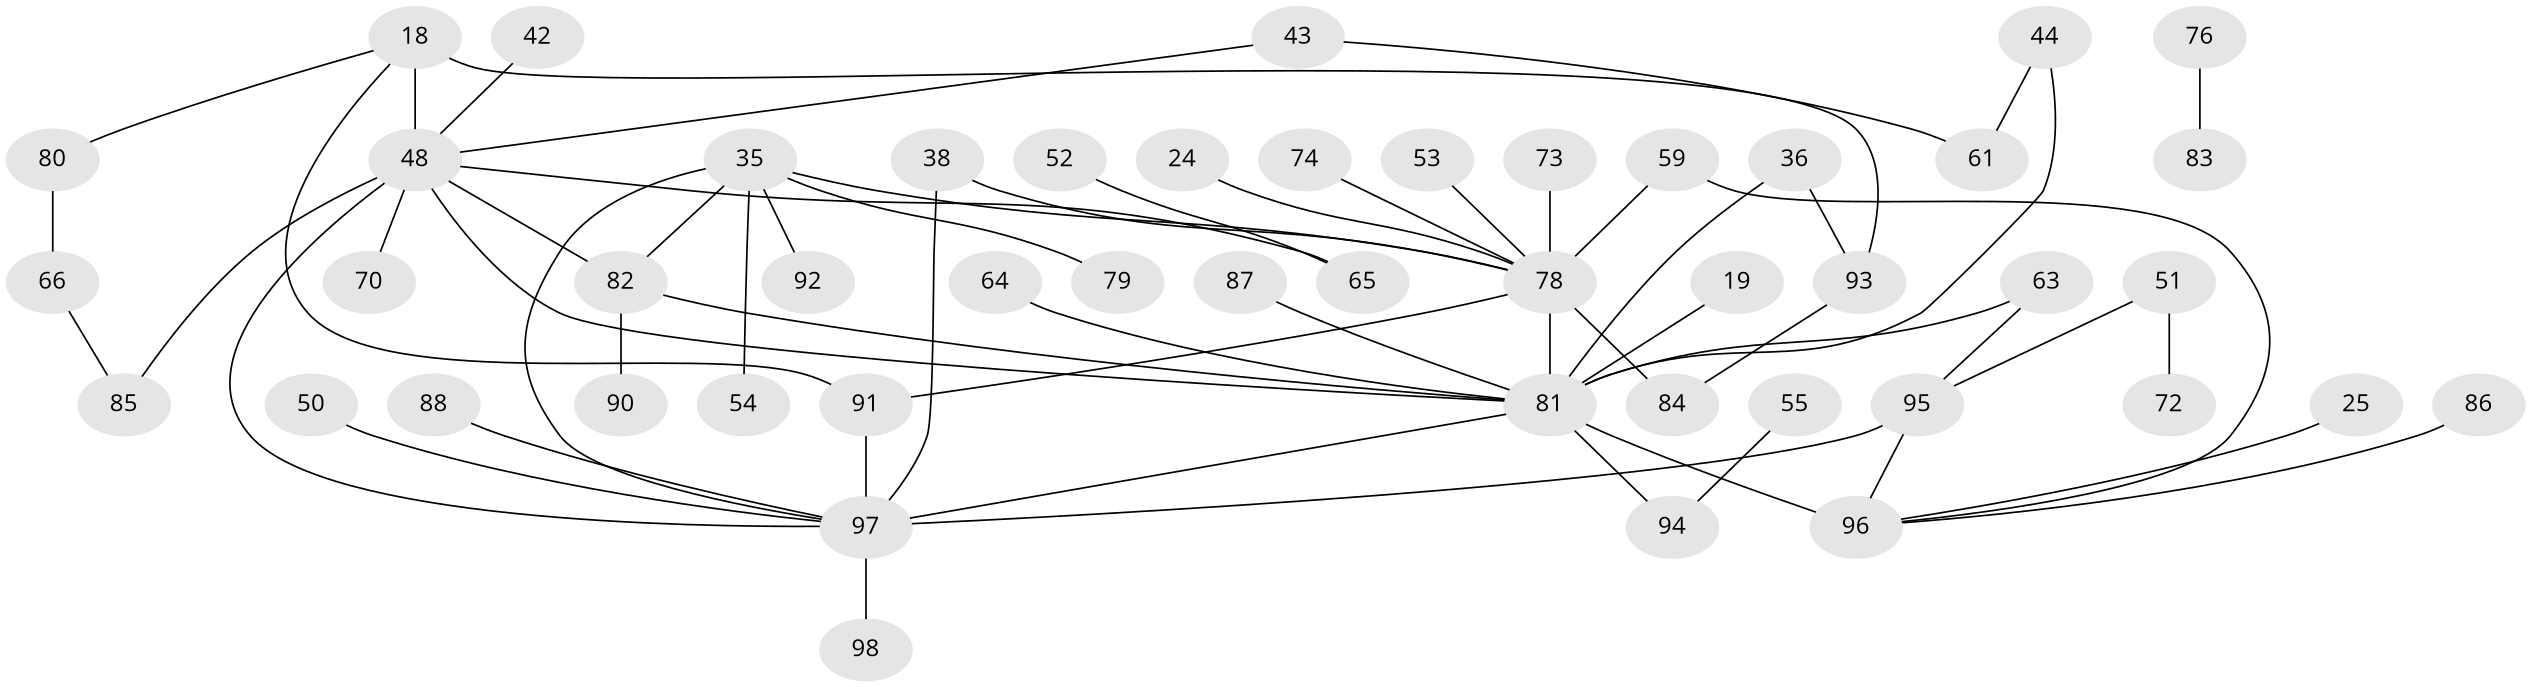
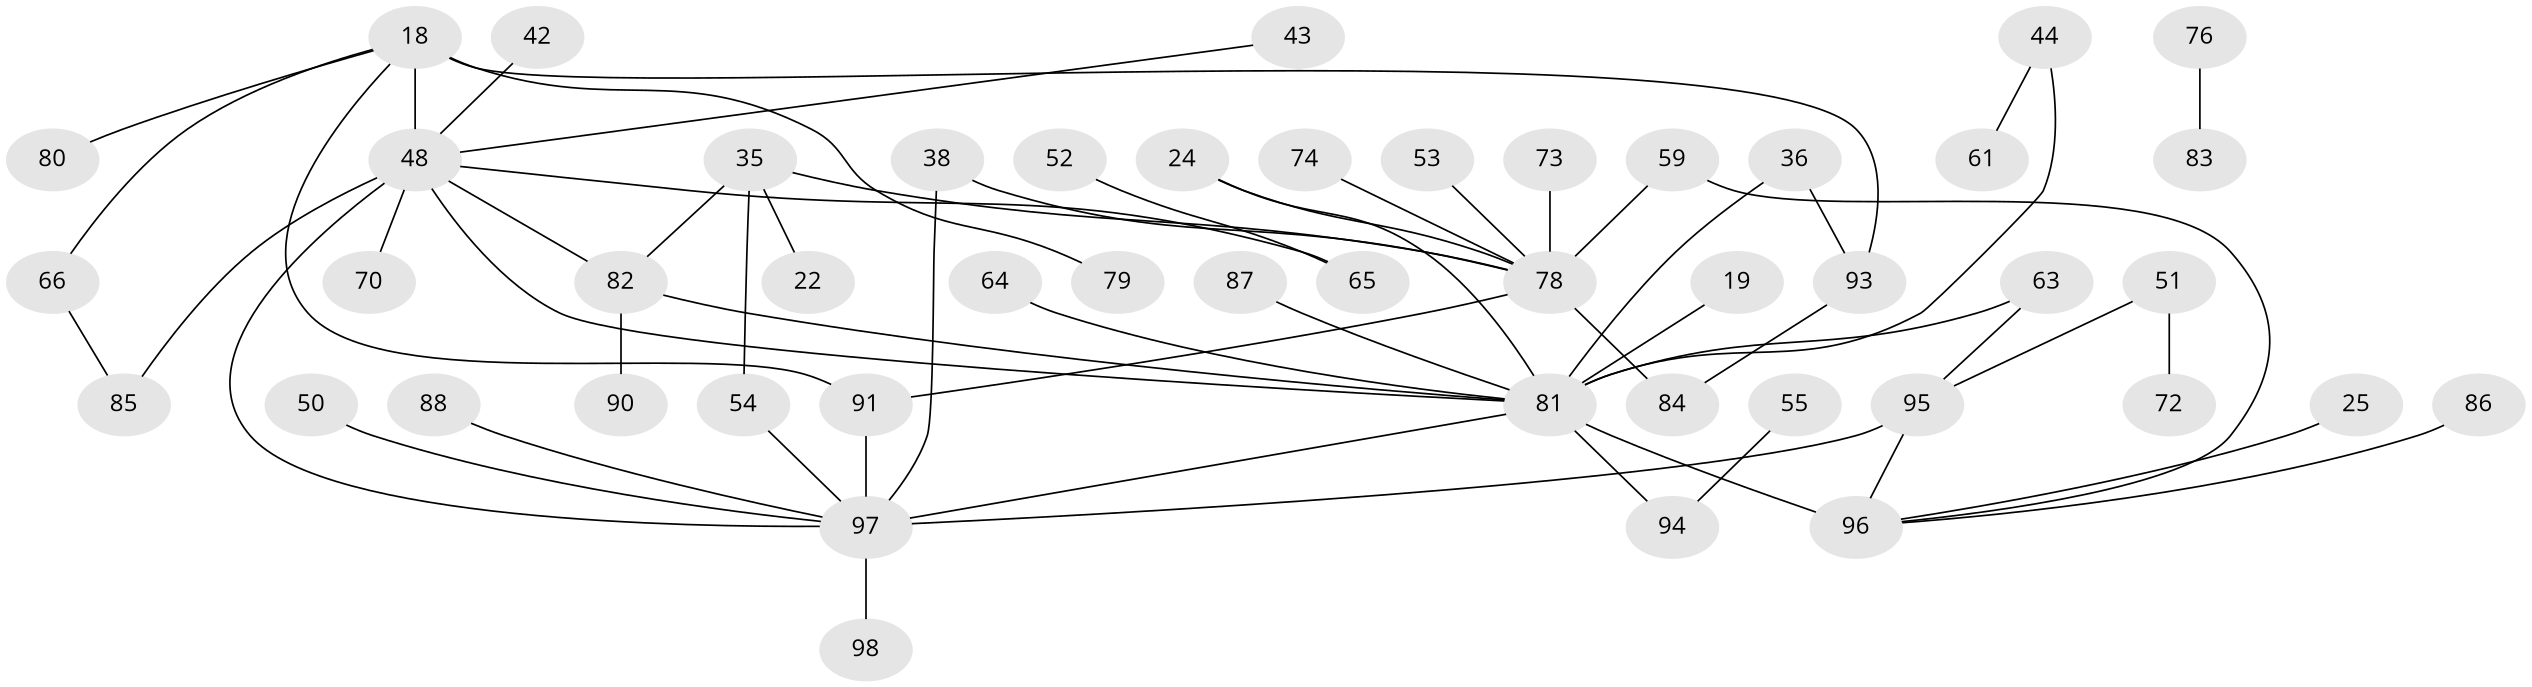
edge "43" -- "61": removed
edge "35" -- "79": now "18" -- "79"
edge "80" -- "66": now "18" -- "66"
node "92": label "92" -> "22"
edge "78" -- "81": now "24" -- "81"
edge "35" -- "97": now "54" -- "97"
